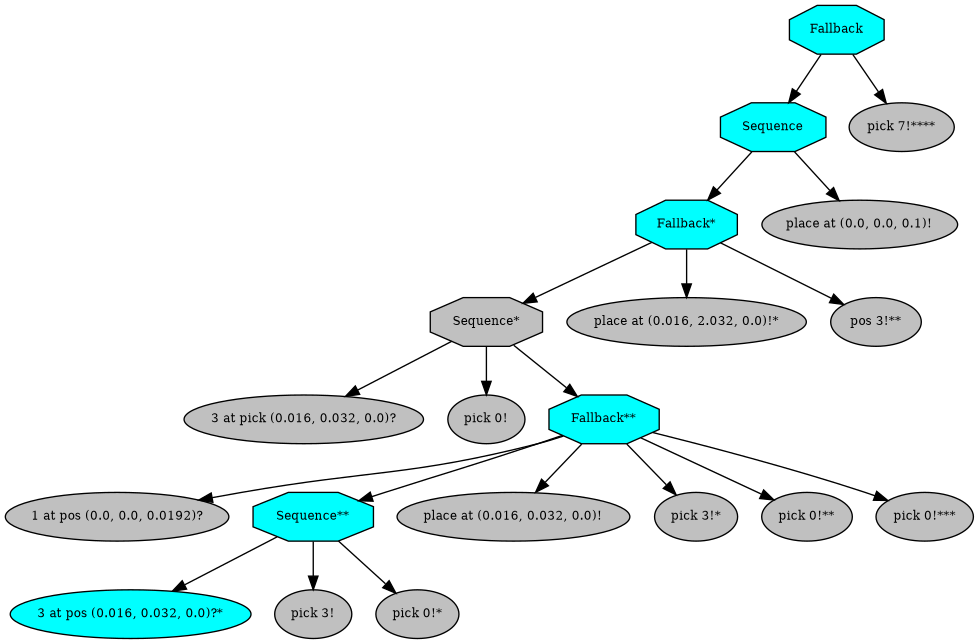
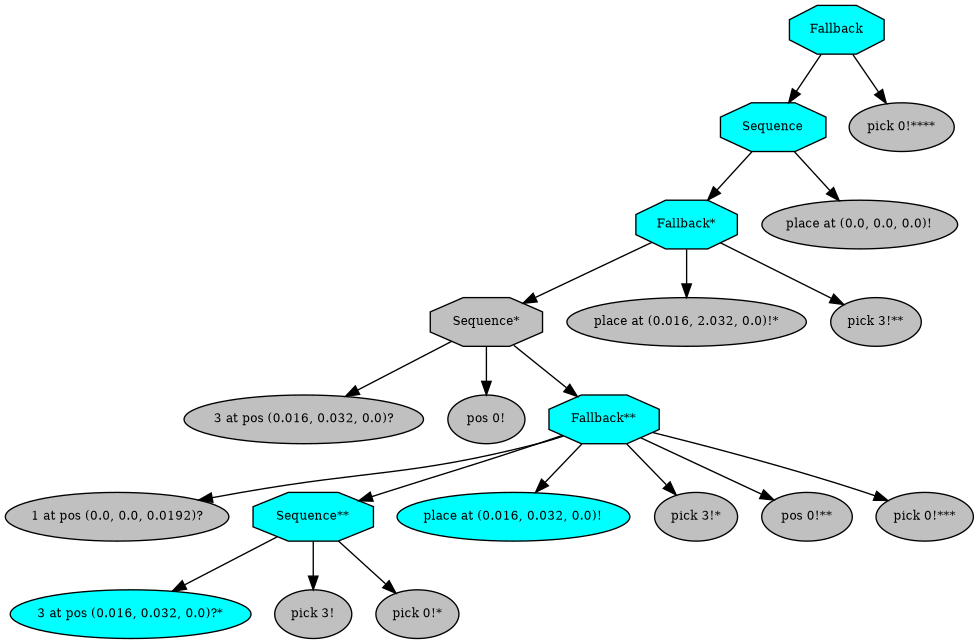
node "pick 7!****": label "pick 7!****" -> "pick 0!****"
node "place at (0.0, 0.0, 0.1)!": label "place at (0.0, 0.0, 0.1)!" -> "place at (0.0, 0.0, 0.0)!"
node "pos 3!**": label "pos 3!**" -> "pick 3!**"
node "3 at pick (0.016, 0.032, 0.0)?": label "3 at pick (0.016, 0.032, 0.0)?" -> "3 at pos (0.016, 0.032, 0.0)?"
node "pick 0!": label "pick 0!" -> "pos 0!"
node "place at (0.016, 0.032, 0.0)!": fillcolor gray -> cyan
node "pick 0!**": label "pick 0!**" -> "pos 0!**"
